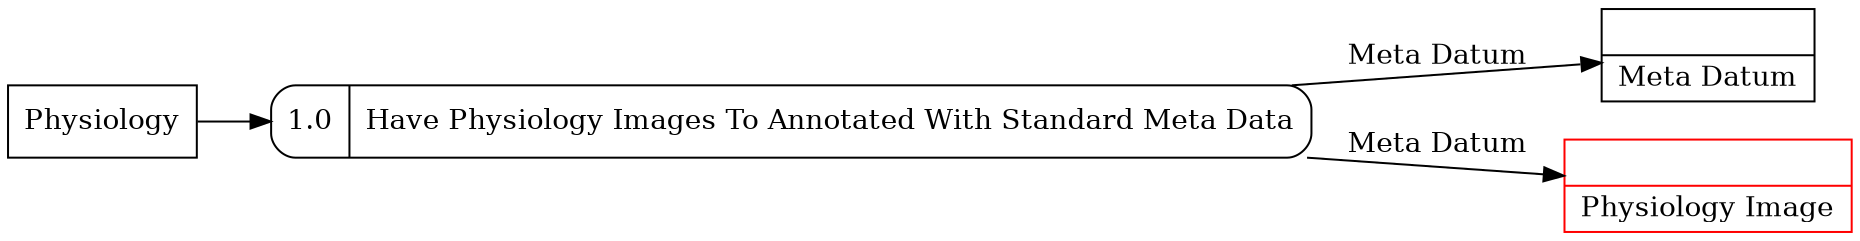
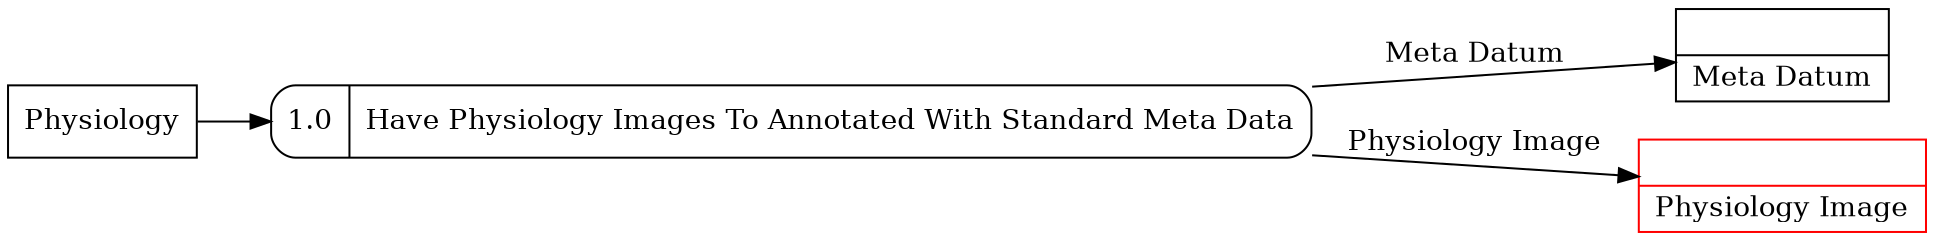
edge "1.0" -> "Physiology Image": label "Meta Datum" -> "Physiology Image"
